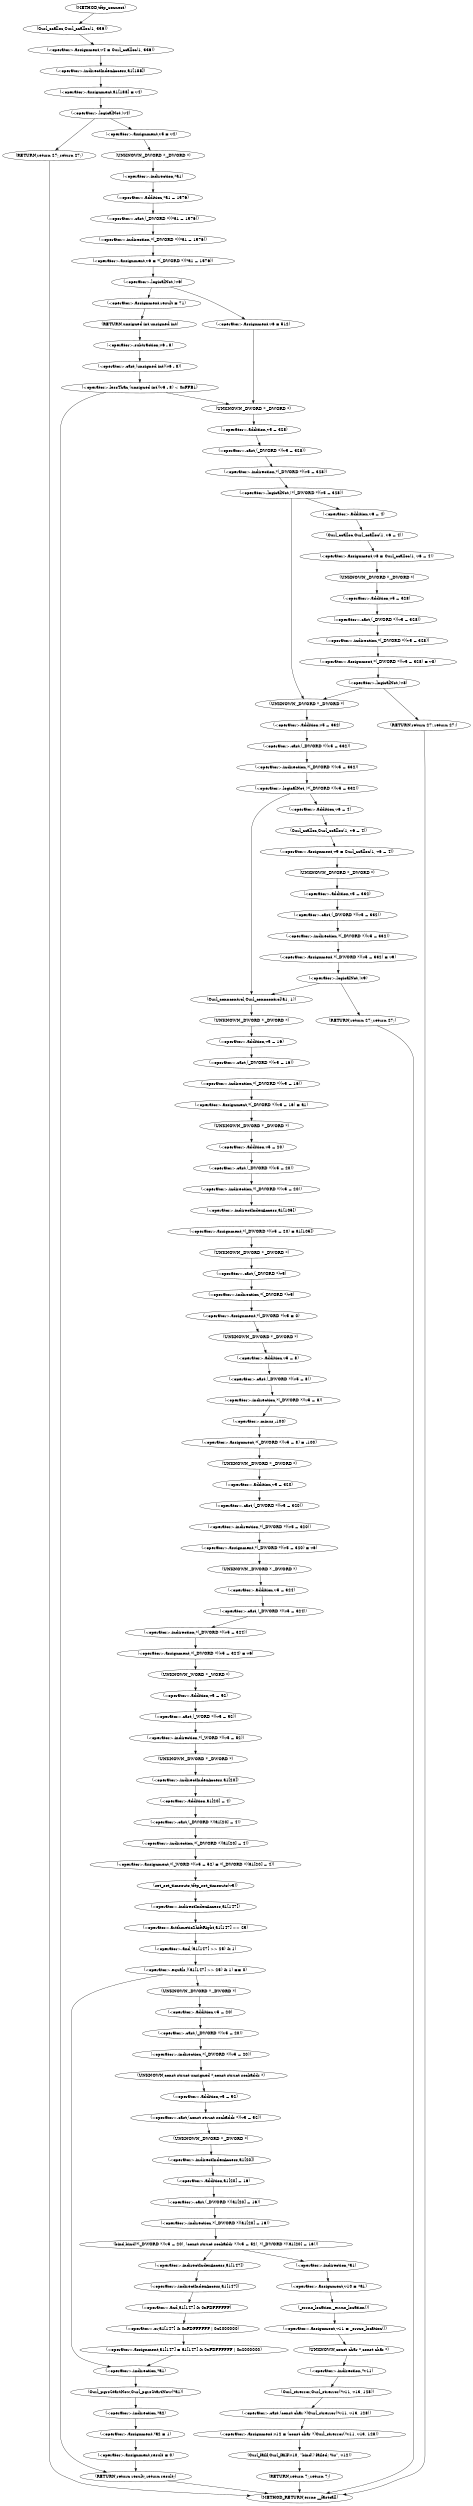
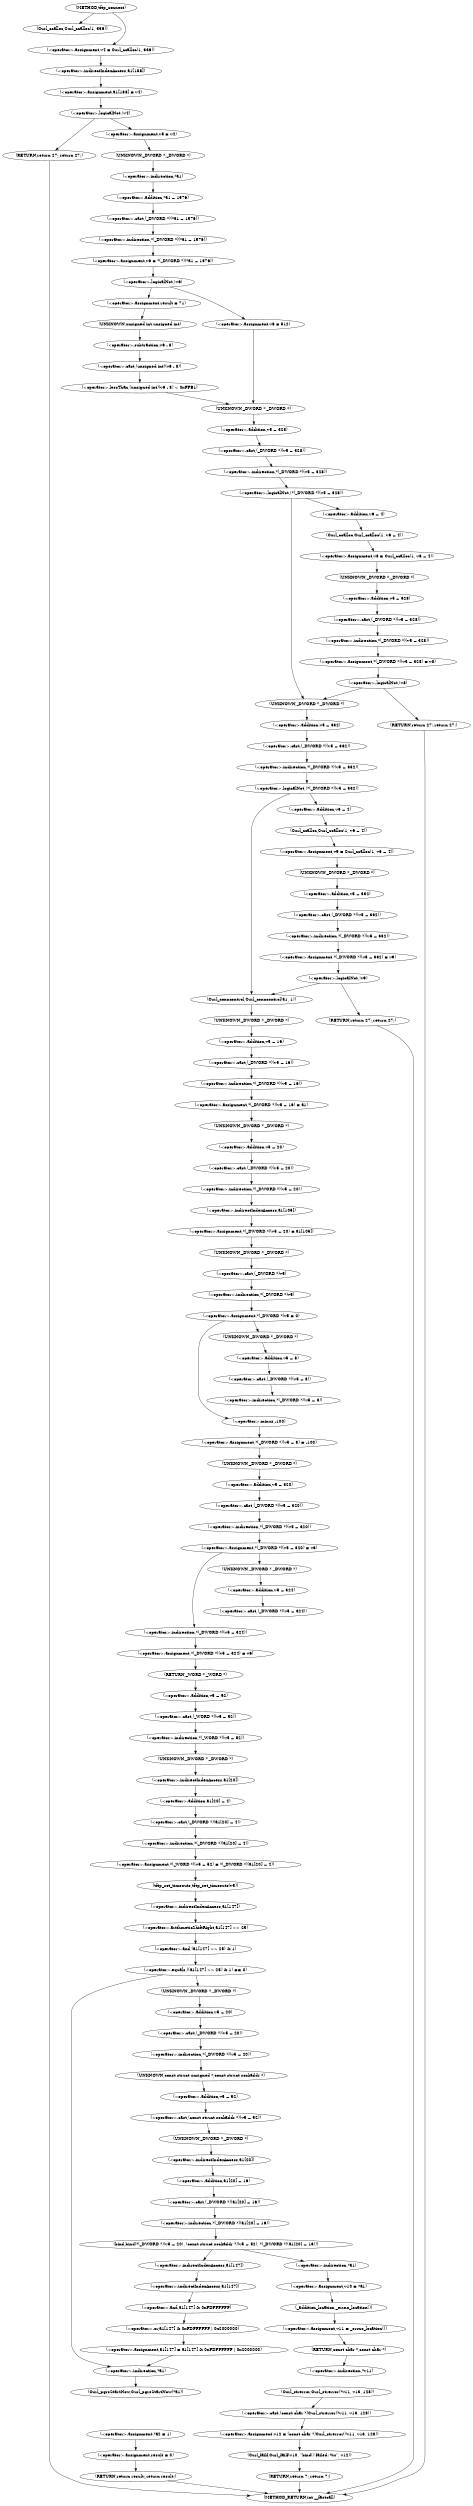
edge "(Curl_ccalloc,Curl_ccalloc(1, 336))" -> "(<operator>.assignment,v4 = Curl_ccalloc(1, 336))": now "(METHOD,tftp_connect)" -> "(<operator>.assignment,v4 = Curl_ccalloc(1, 336))"
node "(RETURN,unsigned int,unsigned int)": label "(RETURN,unsigned int,unsigned int)" -> "(UNKNOWN,unsigned int,unsigned int)"
edge "(<operator>.cast,(_DWORD *)(v5 + 16))" -> "(<operator>.indirection,*(_DWORD *)(v5 + 16))": added
edge "(<operator>.indirectIndexAccess,a1[105])" -> "(<operator>.assignment,*(_DWORD *)(v5 + 20) = a1[105])": added
edge "(<operator>.indirection,*(_DWORD *)(v5 + 8))" -> "(<operator>.minus,-100)": now "(<operator>.assignment,*(_DWORD *)v5 = 0)" -> "(<operator>.minus,-100)"
edge "(<operator>.lessThan,(unsigned int)(v6 - 8) < 0xFFB1)" -> "(RETURN,return result;,return result;)": removed
edge "(<operator>.cast,(_DWORD *)(v5 + 320))" -> "(<operator>.indirection,*(_DWORD *)(v5 + 320))": added
edge "(<operator>.cast,(_DWORD *)(v5 + 324))" -> "(<operator>.indirection,*(_DWORD *)(v5 + 324))": now "(<operator>.assignment,*(_DWORD *)(v5 + 320) = v6)" -> "(<operator>.indirection,*(_DWORD *)(v5 + 324))"
node "(UNKNOWN,_WORD *,_WORD *)": label "(UNKNOWN,_WORD *,_WORD *)" -> "(RETURN,_WORD *,_WORD *)"
node "(set_set_timeouts,tftp_set_timeouts(v5))": label "(set_set_timeouts,tftp_set_timeouts(v5))" -> "(tftp_set_timeouts,tftp_set_timeouts(v5))"
node "(_errno_location,_errno_location())": label "(_errno_location,_errno_location())" -> "(_addition_location,_errno_location())"
node "(UNKNOWN,const char *,const char *)": label "(UNKNOWN,const char *,const char *)" -> "(RETURN,const char *,const char *)"
edge "(<operator>.indirection,*v11)" -> "(Curl_strerror,Curl_strerror(*v11, v13, 128))": removed
node "(<operator>.indirection,*a2)": removed
node "(METHOD_RETURN,errno __fastcall)": label "(METHOD_RETURN,errno __fastcall)" -> "(METHOD_RETURN,int __fastcall)"
